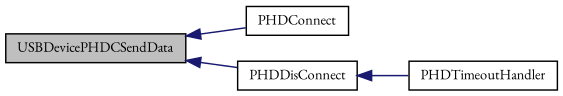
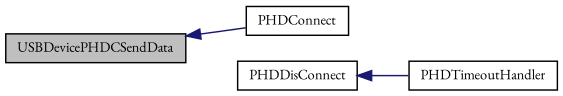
edge "PHDDisConnect" -> "USBDevicePHDCSendData": removed
